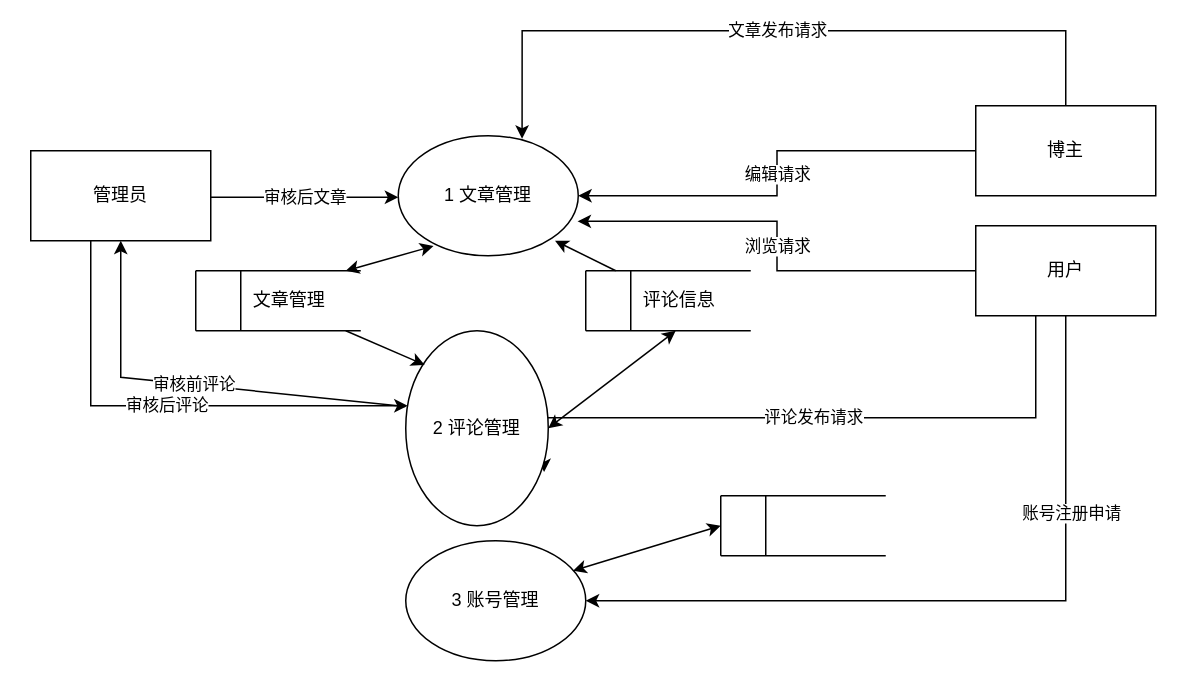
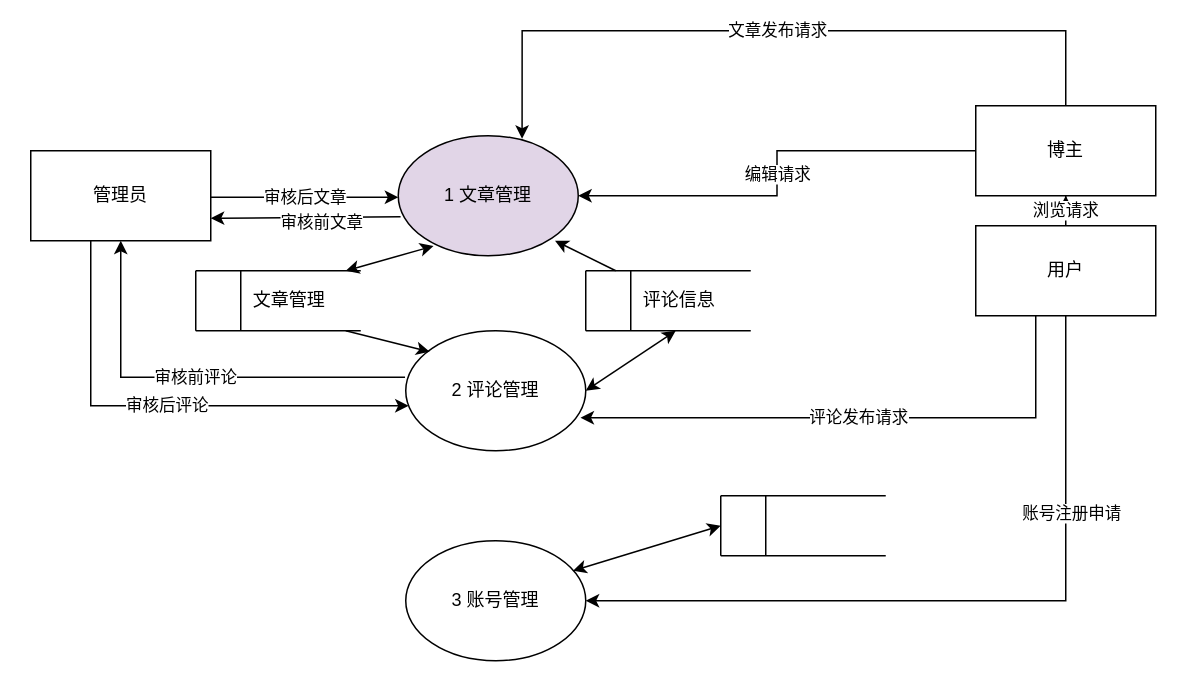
node "1 文章管理": fillcolor #ffffff -> #e1d5e7
edge "1 文章管理" -> "管理员": added, label "审核前文章"
edge "用户" -> "1 文章管理": now "用户" -> "博主"
node "2 评论管理": size 143x195 -> 180x120
